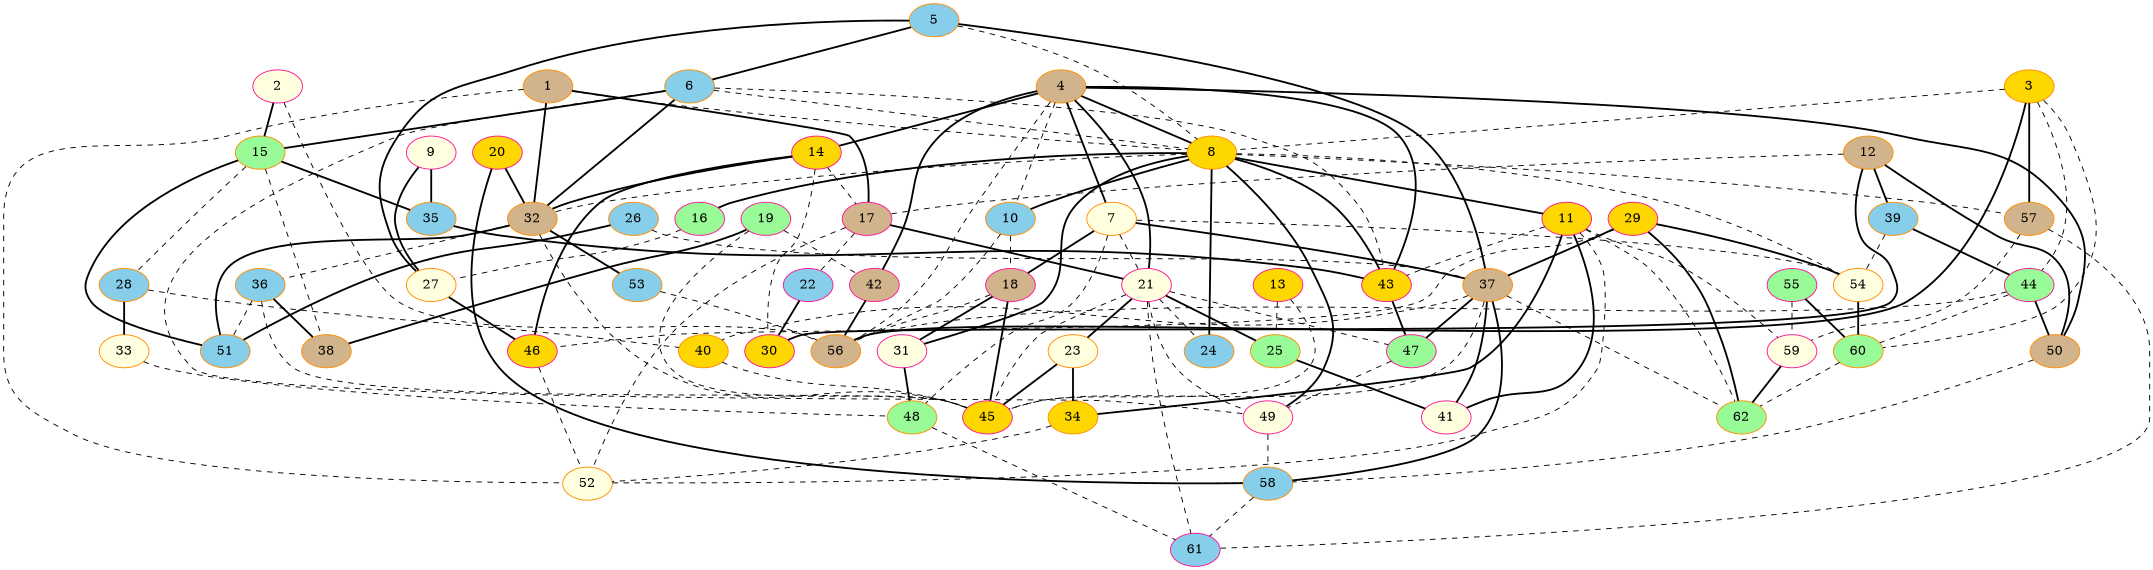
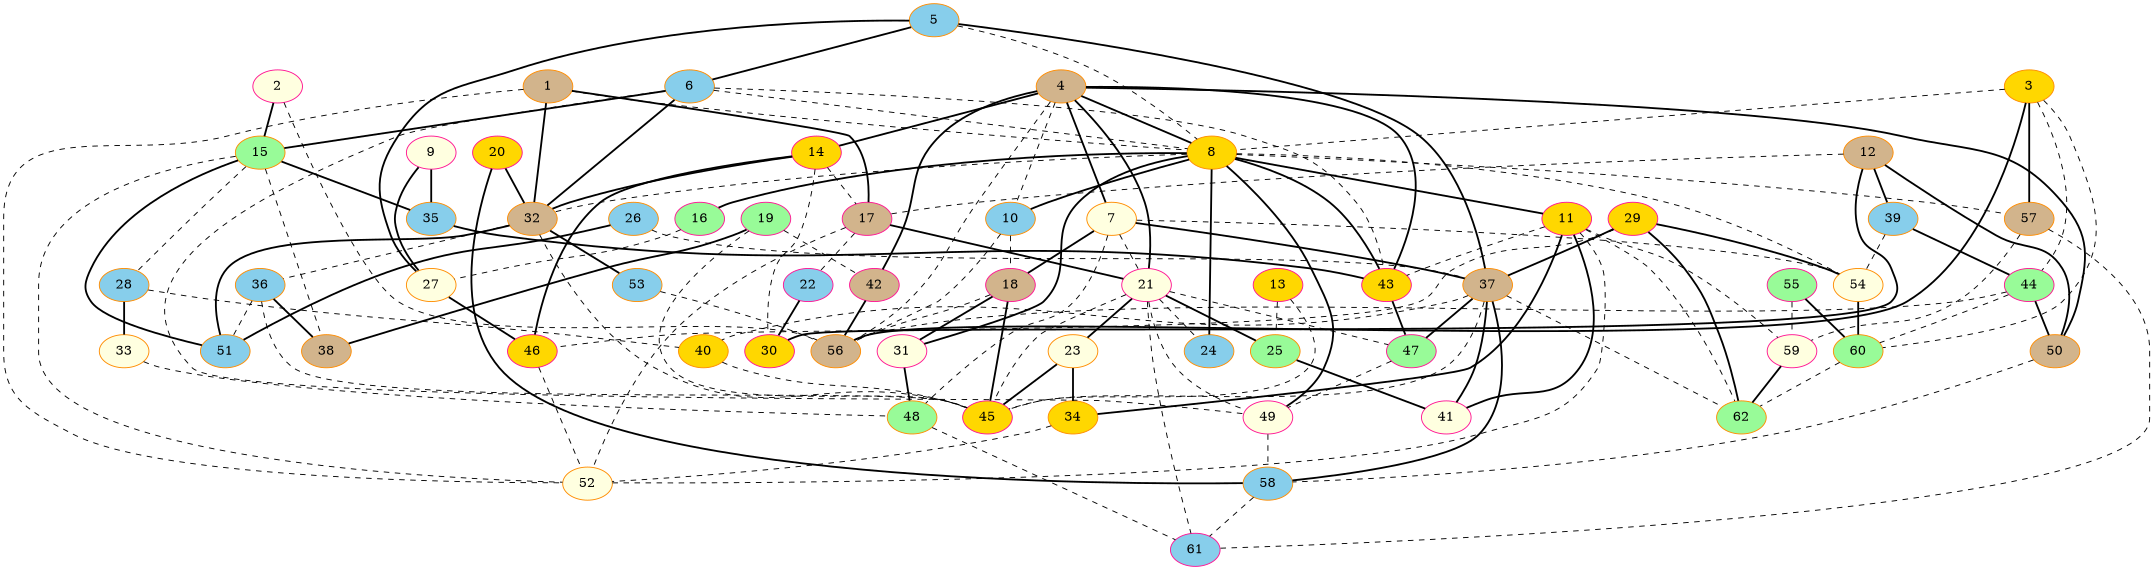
edge "15" -- "52": added
